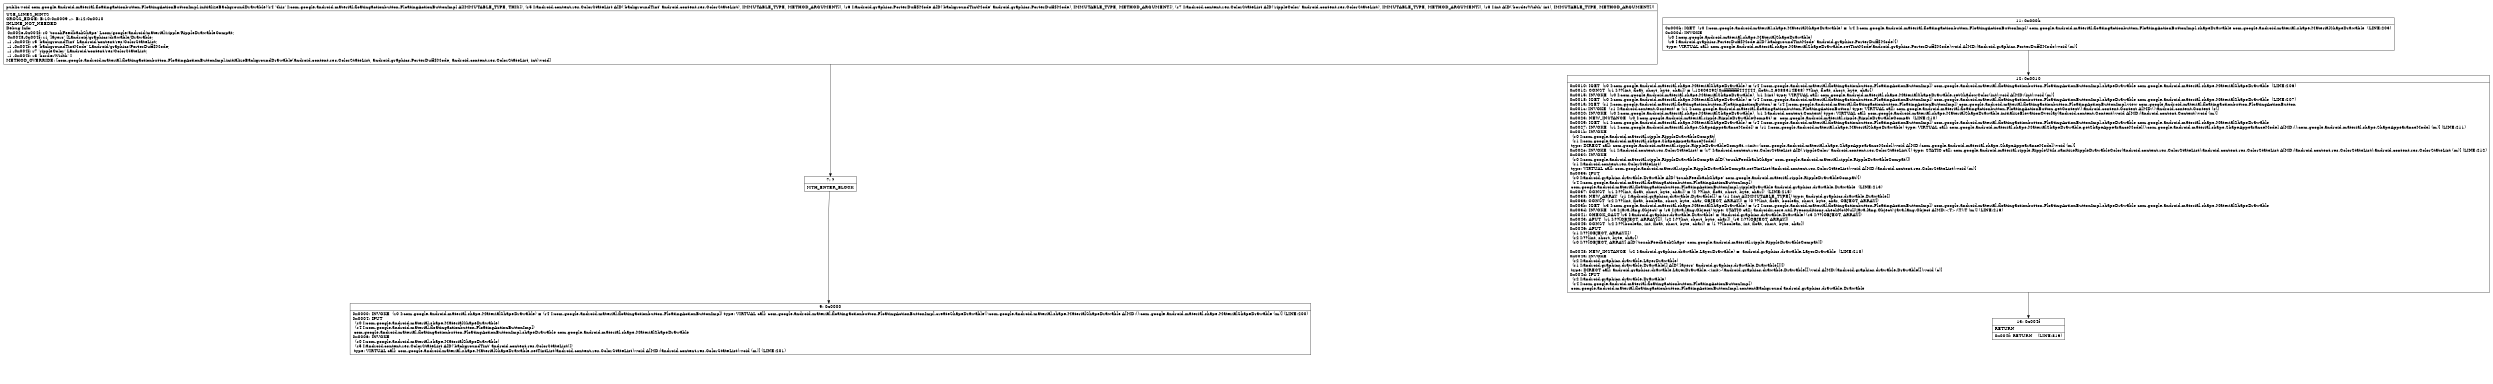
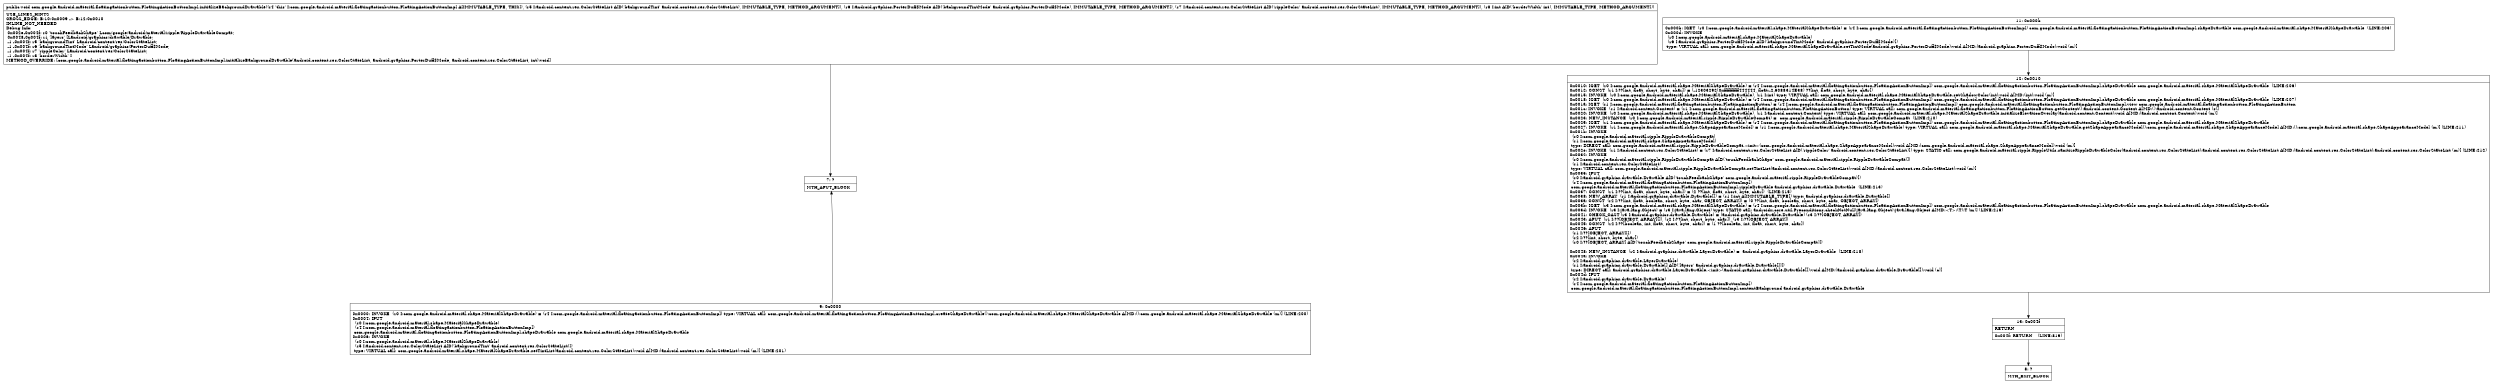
node "7: ?": text "MTH_ENTER_BLOCK" -> "MTH_APUT_BLOCK"
edge "7: ?" -> "9: 0x0000": reversed
node "8: ?": added
